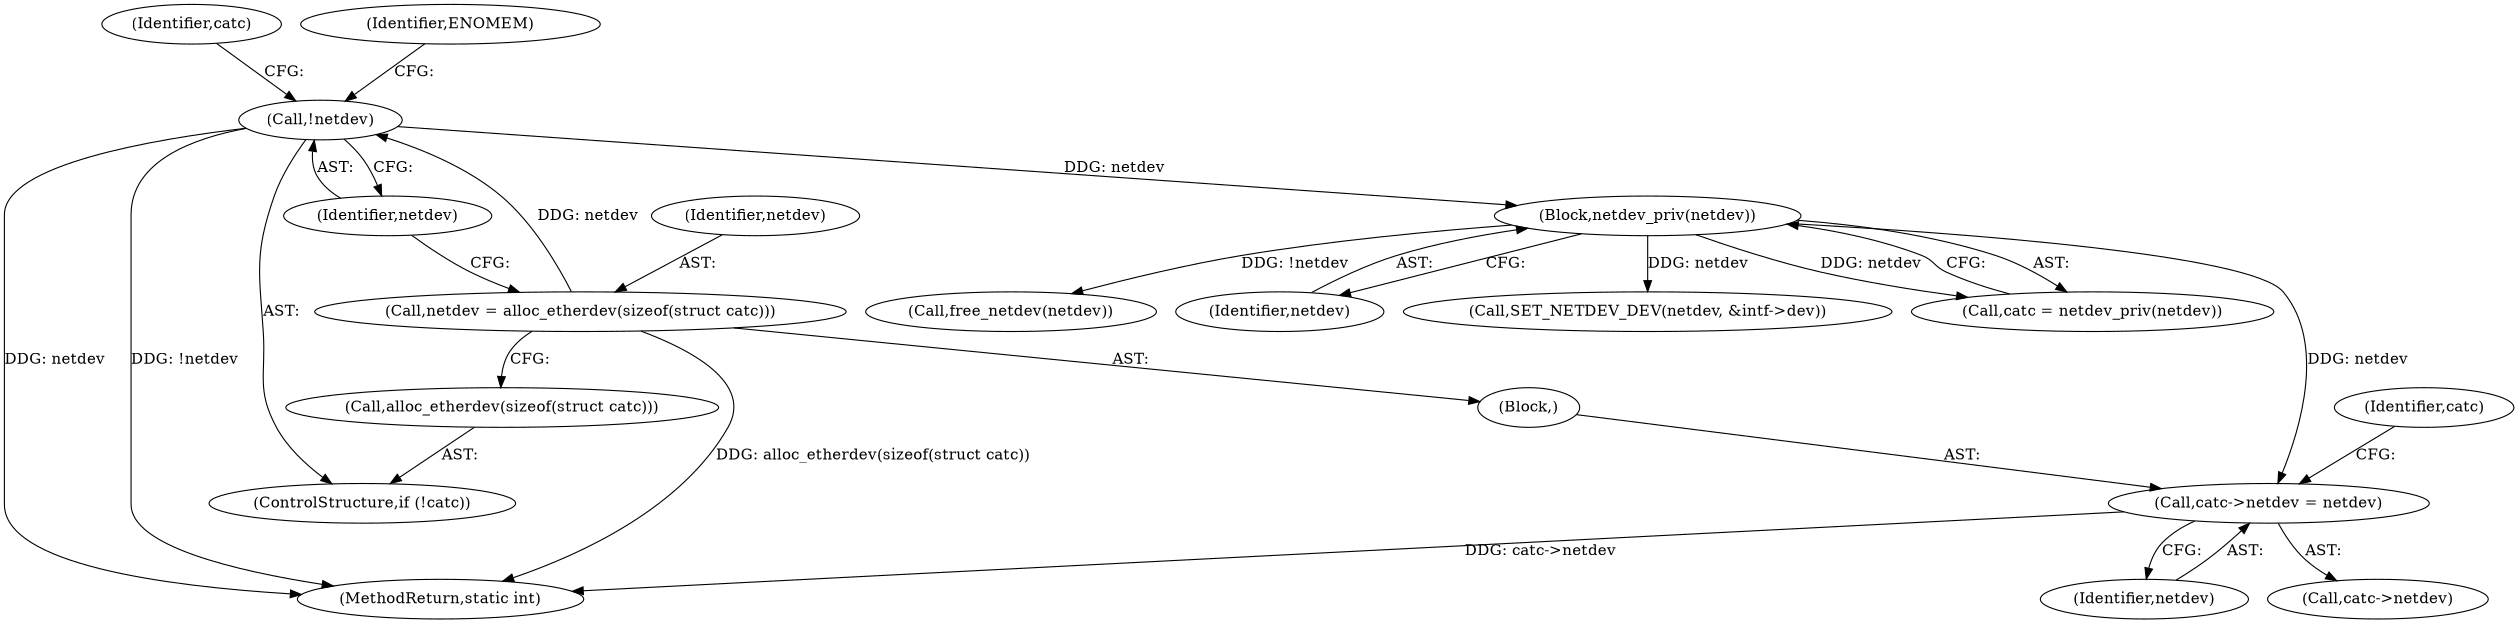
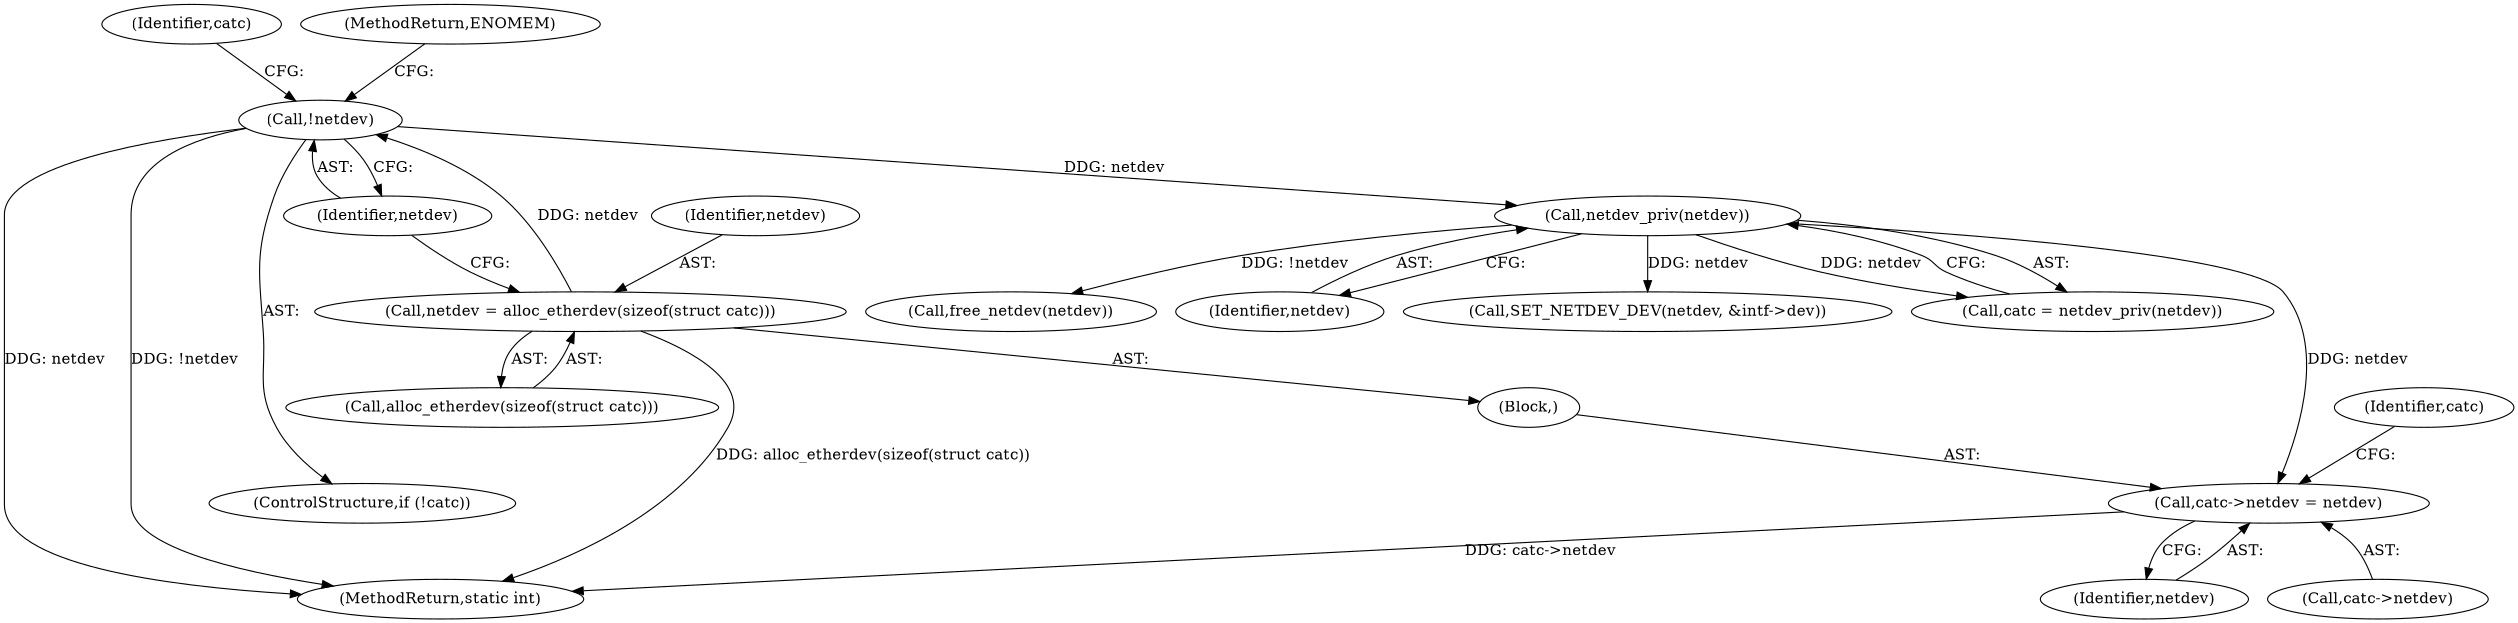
node "(Identifier,ENOMEM)": label "(Identifier,ENOMEM)" -> "(MethodReturn,ENOMEM)"
node "(Block,netdev_priv(netdev))": label "(Block,netdev_priv(netdev))" -> "(Call,netdev_priv(netdev))"
edge "(Call,netdev = alloc_etherdev(sizeof(struct catc)))" -> "(Call,alloc_etherdev(sizeof(struct catc)))": label "CFG: " -> "AST: "
edge "(Call,alloc_etherdev(sizeof(struct catc)))" -> "(ControlStructure,if (!catc))": now "(Call,alloc_etherdev(sizeof(struct catc)))" -> "(Call,netdev = alloc_etherdev(sizeof(struct catc)))"
edge "(Call,catc->netdev = netdev)" -> "(Call,catc->netdev)": reversed
